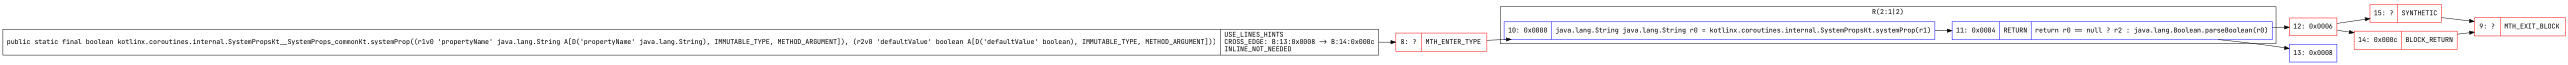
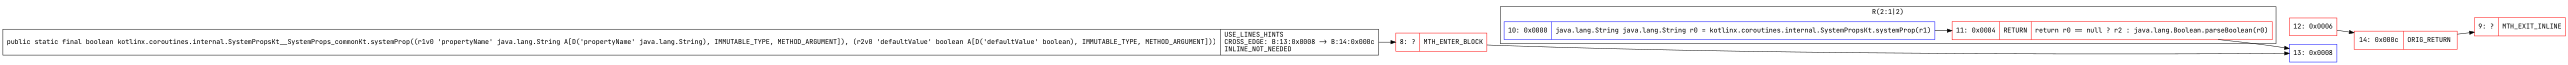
node "15: ?": removed
edge "11: 0x0004" -> "12: 0x0006": removed
node "9: ?": text "MTH_EXIT_BLOCK" -> "MTH_EXIT_INLINE"
node "11: 0x0004": color blue -> red
edge "8: ?" -> "10: 0x0000": now "8: ?" -> "13: 0x0008"
node "14: 0x000c": text "BLOCK_RETURN" -> "ORIG_RETURN"
node "8: ?": text "MTH_ENTER_TYPE" -> "MTH_ENTER_BLOCK"
